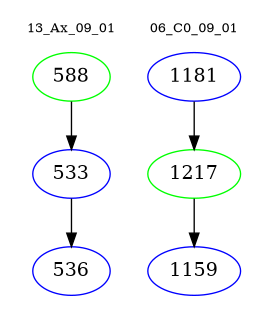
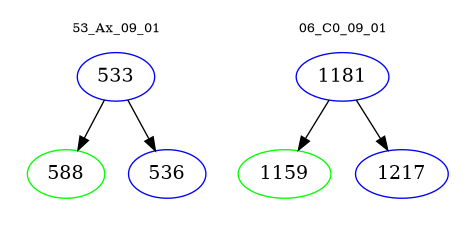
cluster "13_Ax_09_01": label "13_Ax_09_01" -> "53_Ax_09_01"
edge "588" -> "533": reversed
node "1217": color green -> blue
edge "1217" -> "1159": now "1181" -> "1159"
node "1159": color blue -> green
